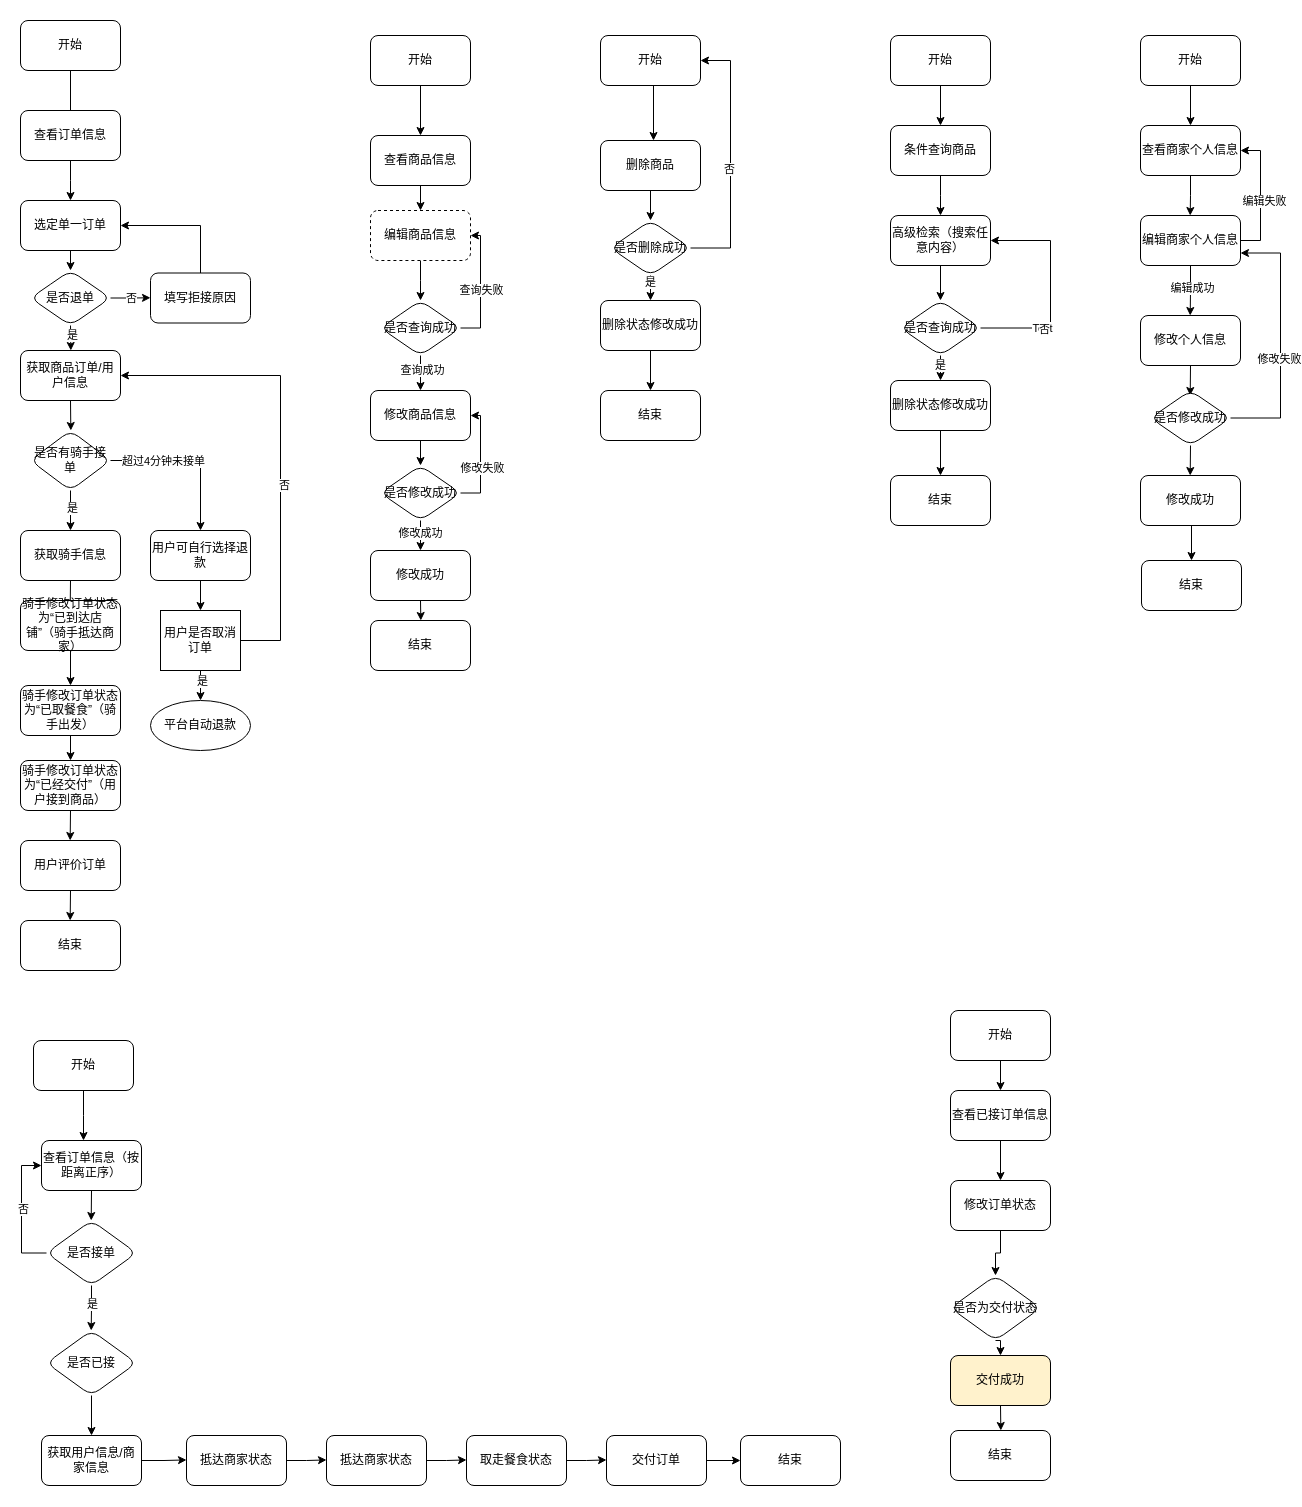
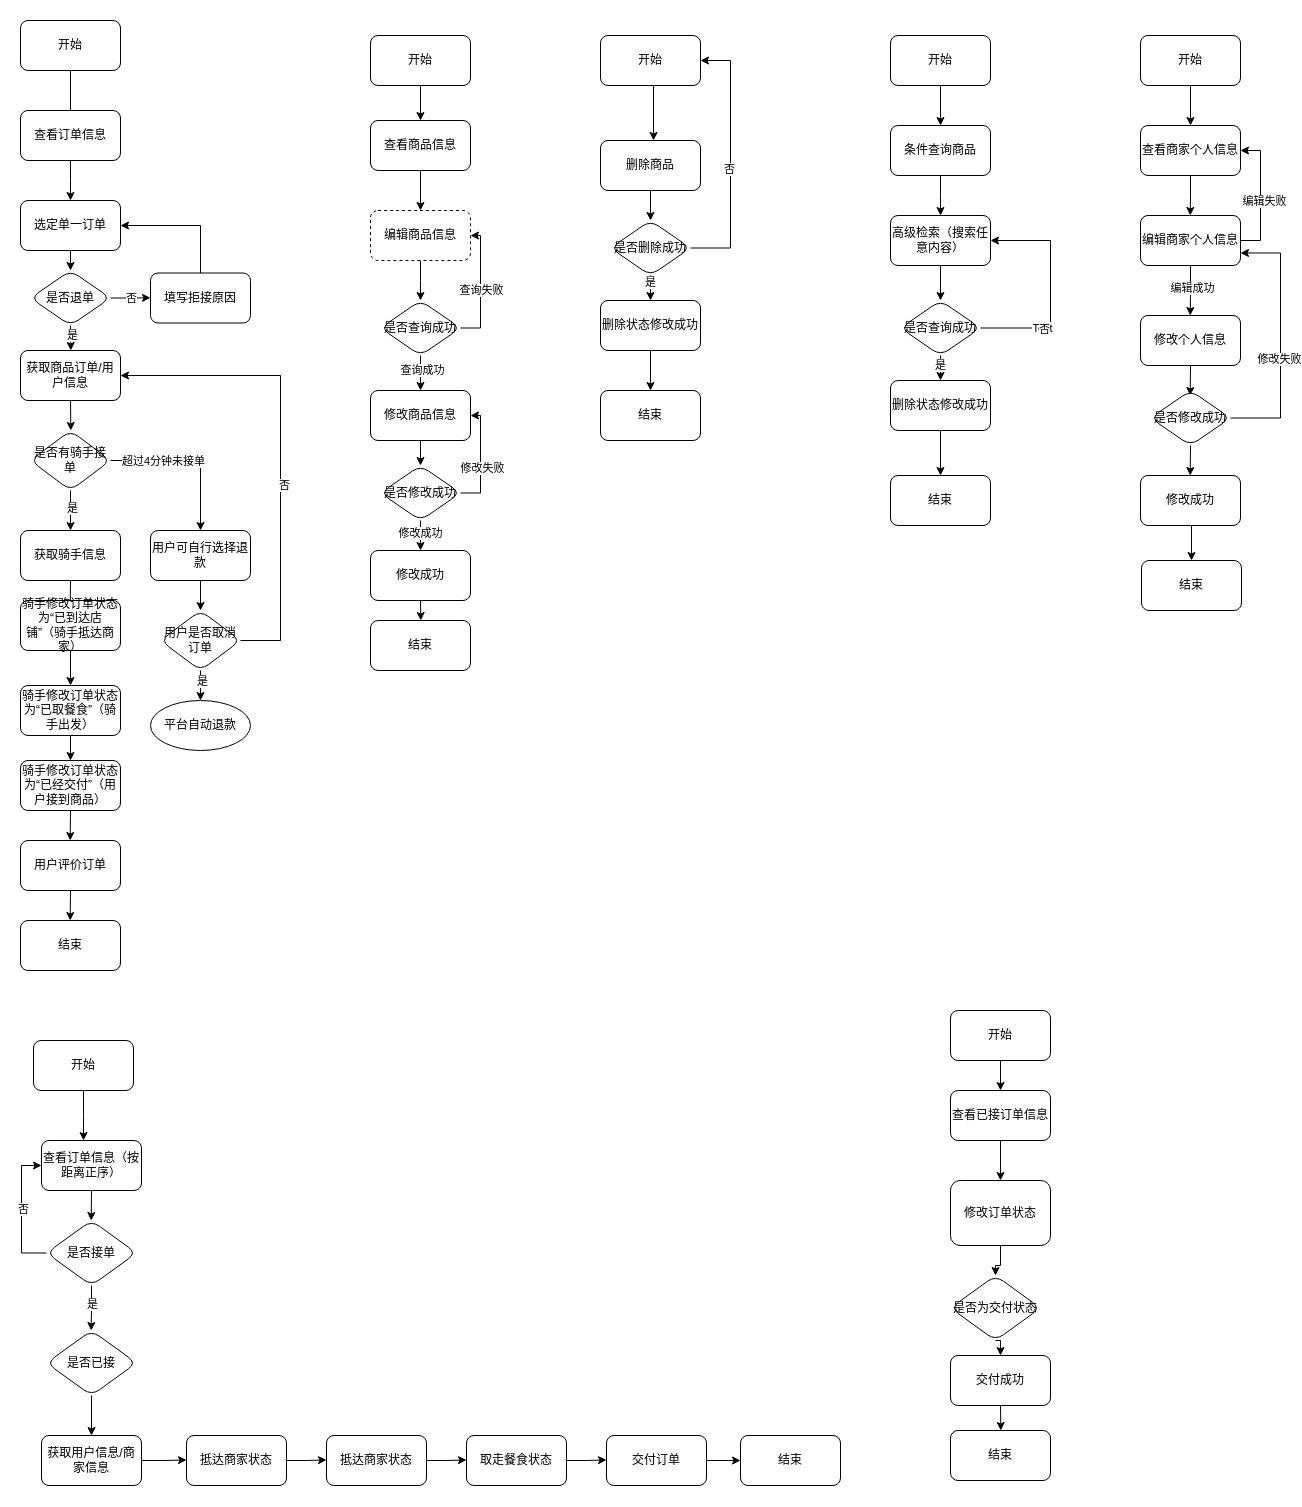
node "查看商品信息": moved (421, 161) -> (421, 146)
node "用户是否取消订单": shape rectangle -> diamond
node "修改订单状态": size 100x50 -> 100x65
node "交付成功": fillcolor #fff2cc -> #ffffff
